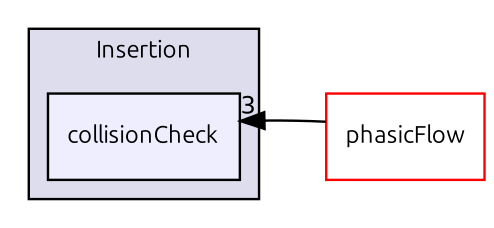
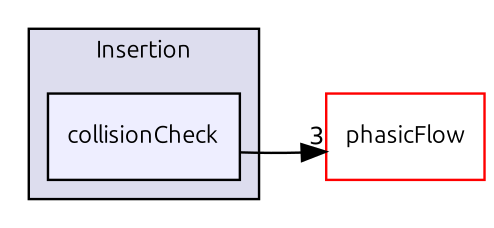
edge "phasicFlow" -> "collisionCheck": reversed
